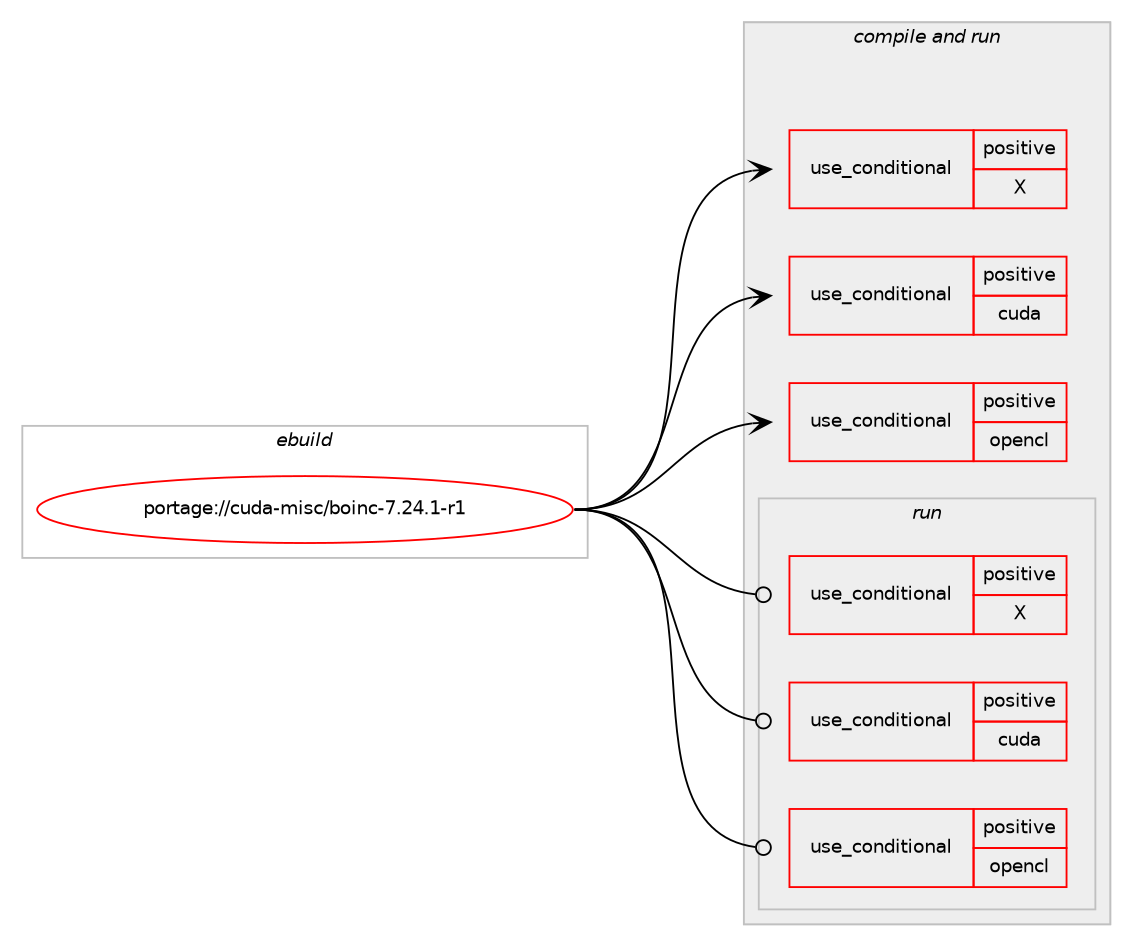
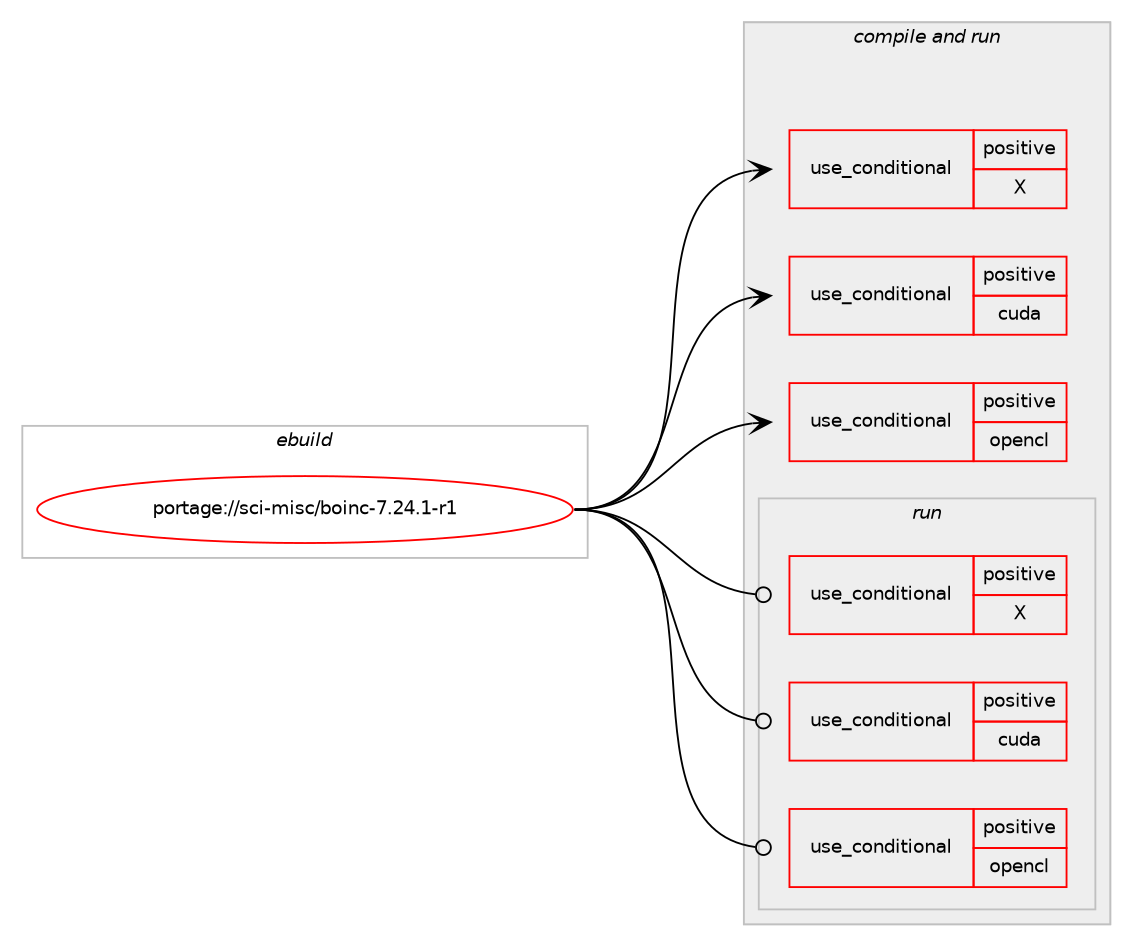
node "portage://cuda-misc/boinc-7.24.1-r1": label "portage://cuda-misc/boinc-7.24.1-r1" -> "portage://sci-misc/boinc-7.24.1-r1"
